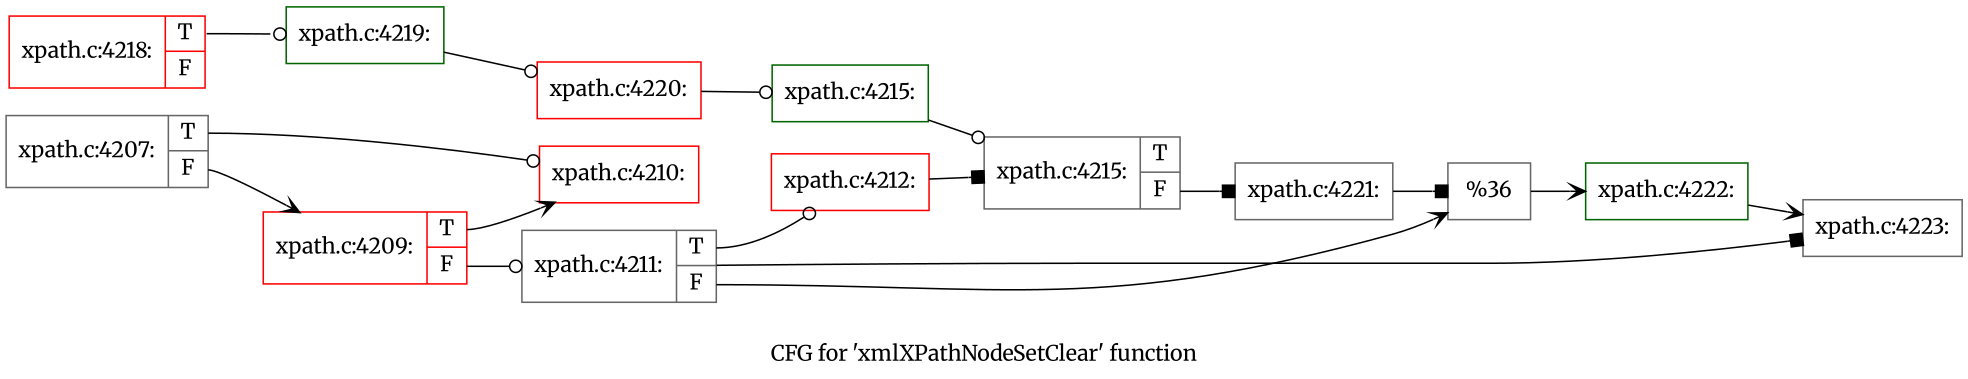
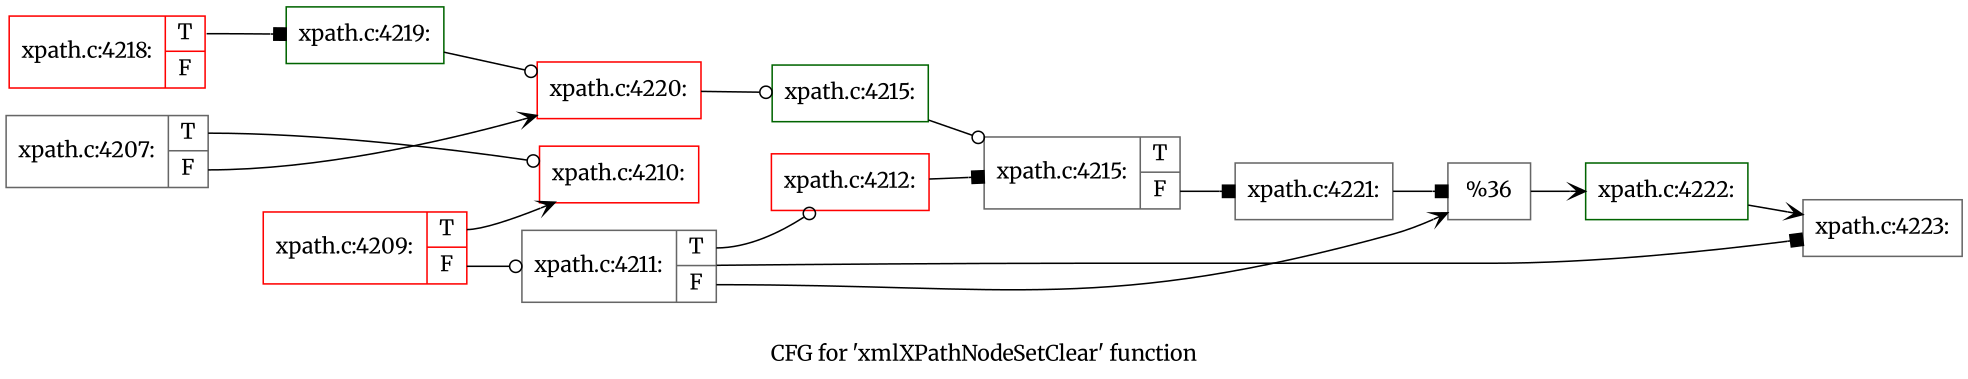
edge "xpath.c:4218:" -> "xpath.c:4219:": arrowhead odot -> box
edge "xpath.c:4207:" -> "xpath.c:4209:": now "xpath.c:4207:" -> "xpath.c:4220:"
